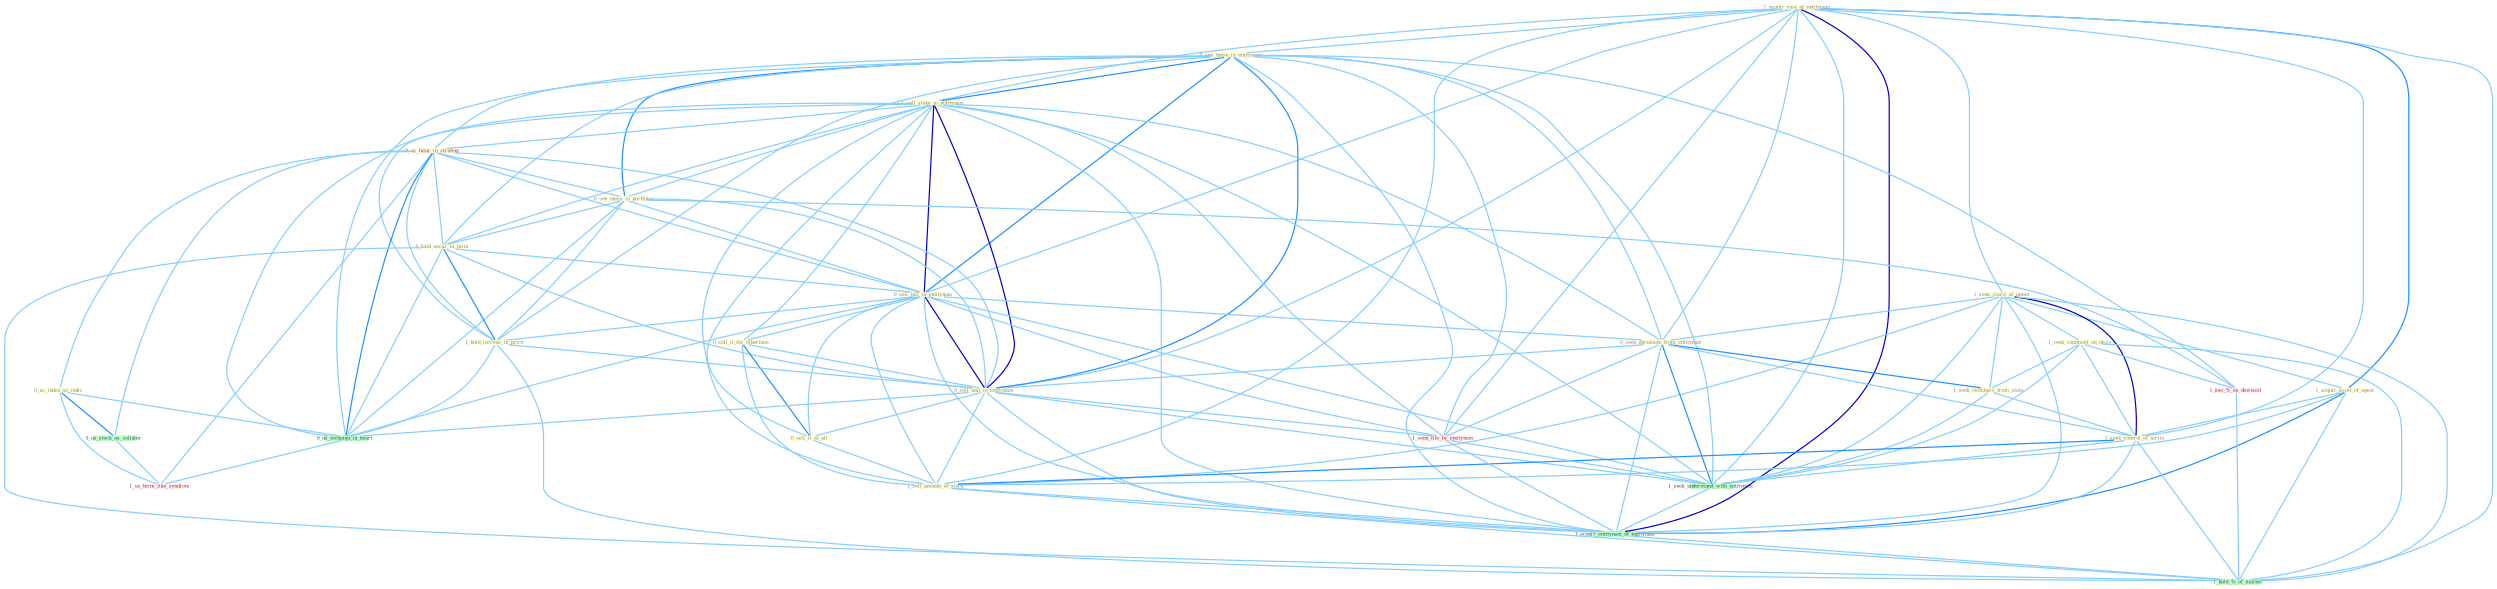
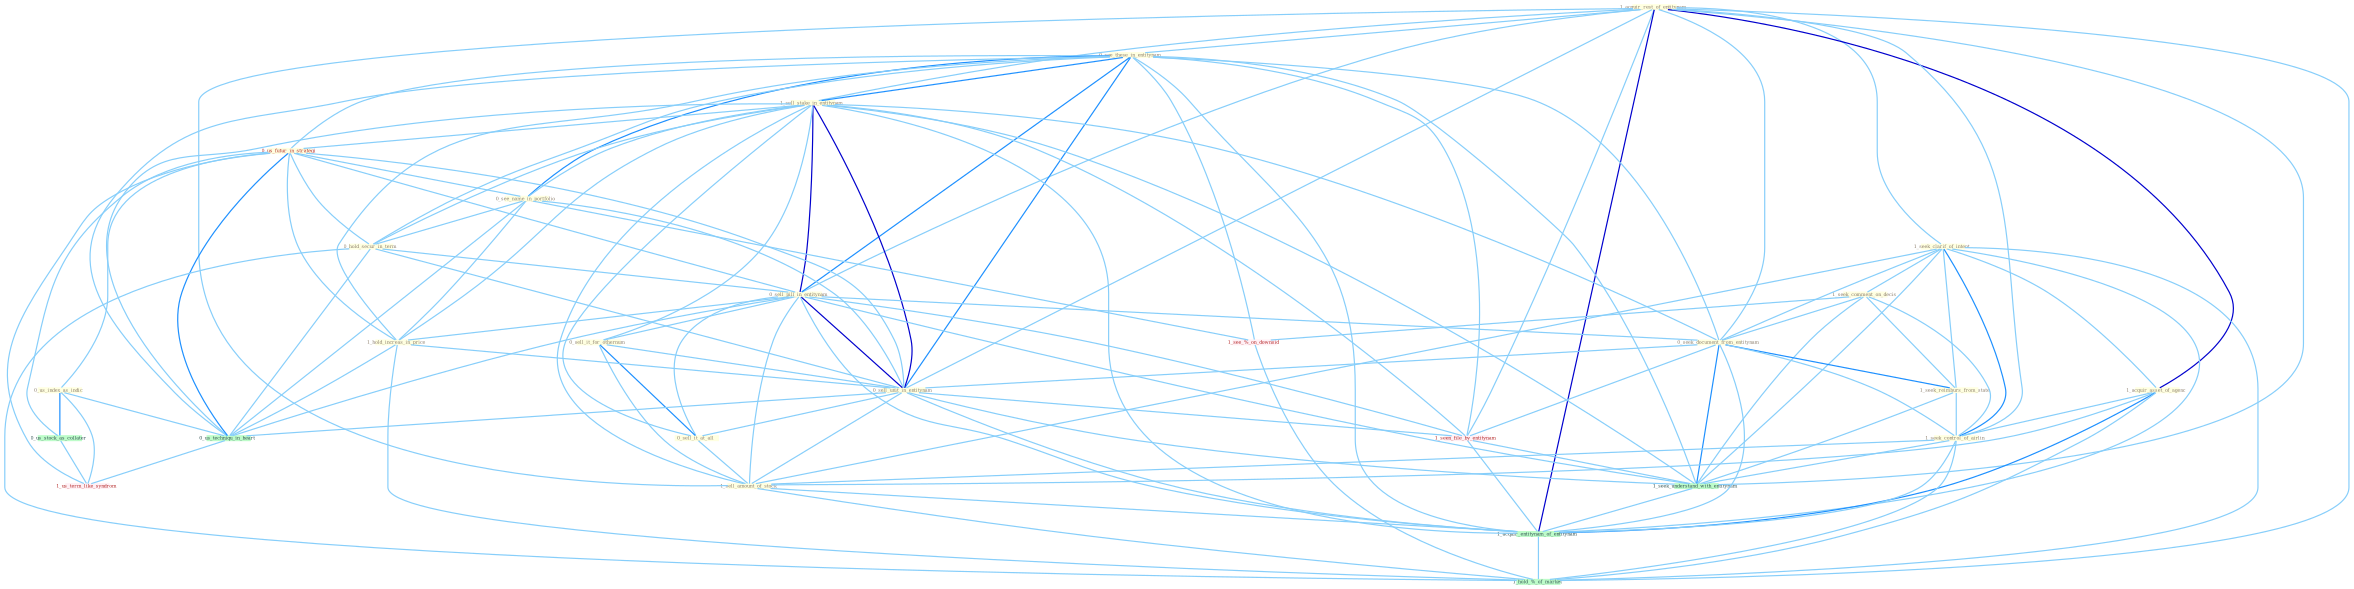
edge "1_acquir_rest_of_entitynam" -- "1_acquir_asset_of_agenc": color #1e90ff -> #0000cd
edge "0_see_name_in_portfolio" -- "0_sell_pill_in_entitynam": removed
edge "0_hold_secur_in_term" -- "1_hold_increas_in_price": removed
edge "1_seek_clarif_of_intent" -- "1_seek_control_of_airlin": color #0000cd -> #1e90ff
edge "1_seek_comment_on_decis" -- "1_hold_%_of_market": now "1_seek_comment_on_decis" -- "0_seek_document_from_entitynam"
edge "1_seek_control_of_airlin" -- "1_sell_amount_of_stock": color #1e90ff -> #87cefa
